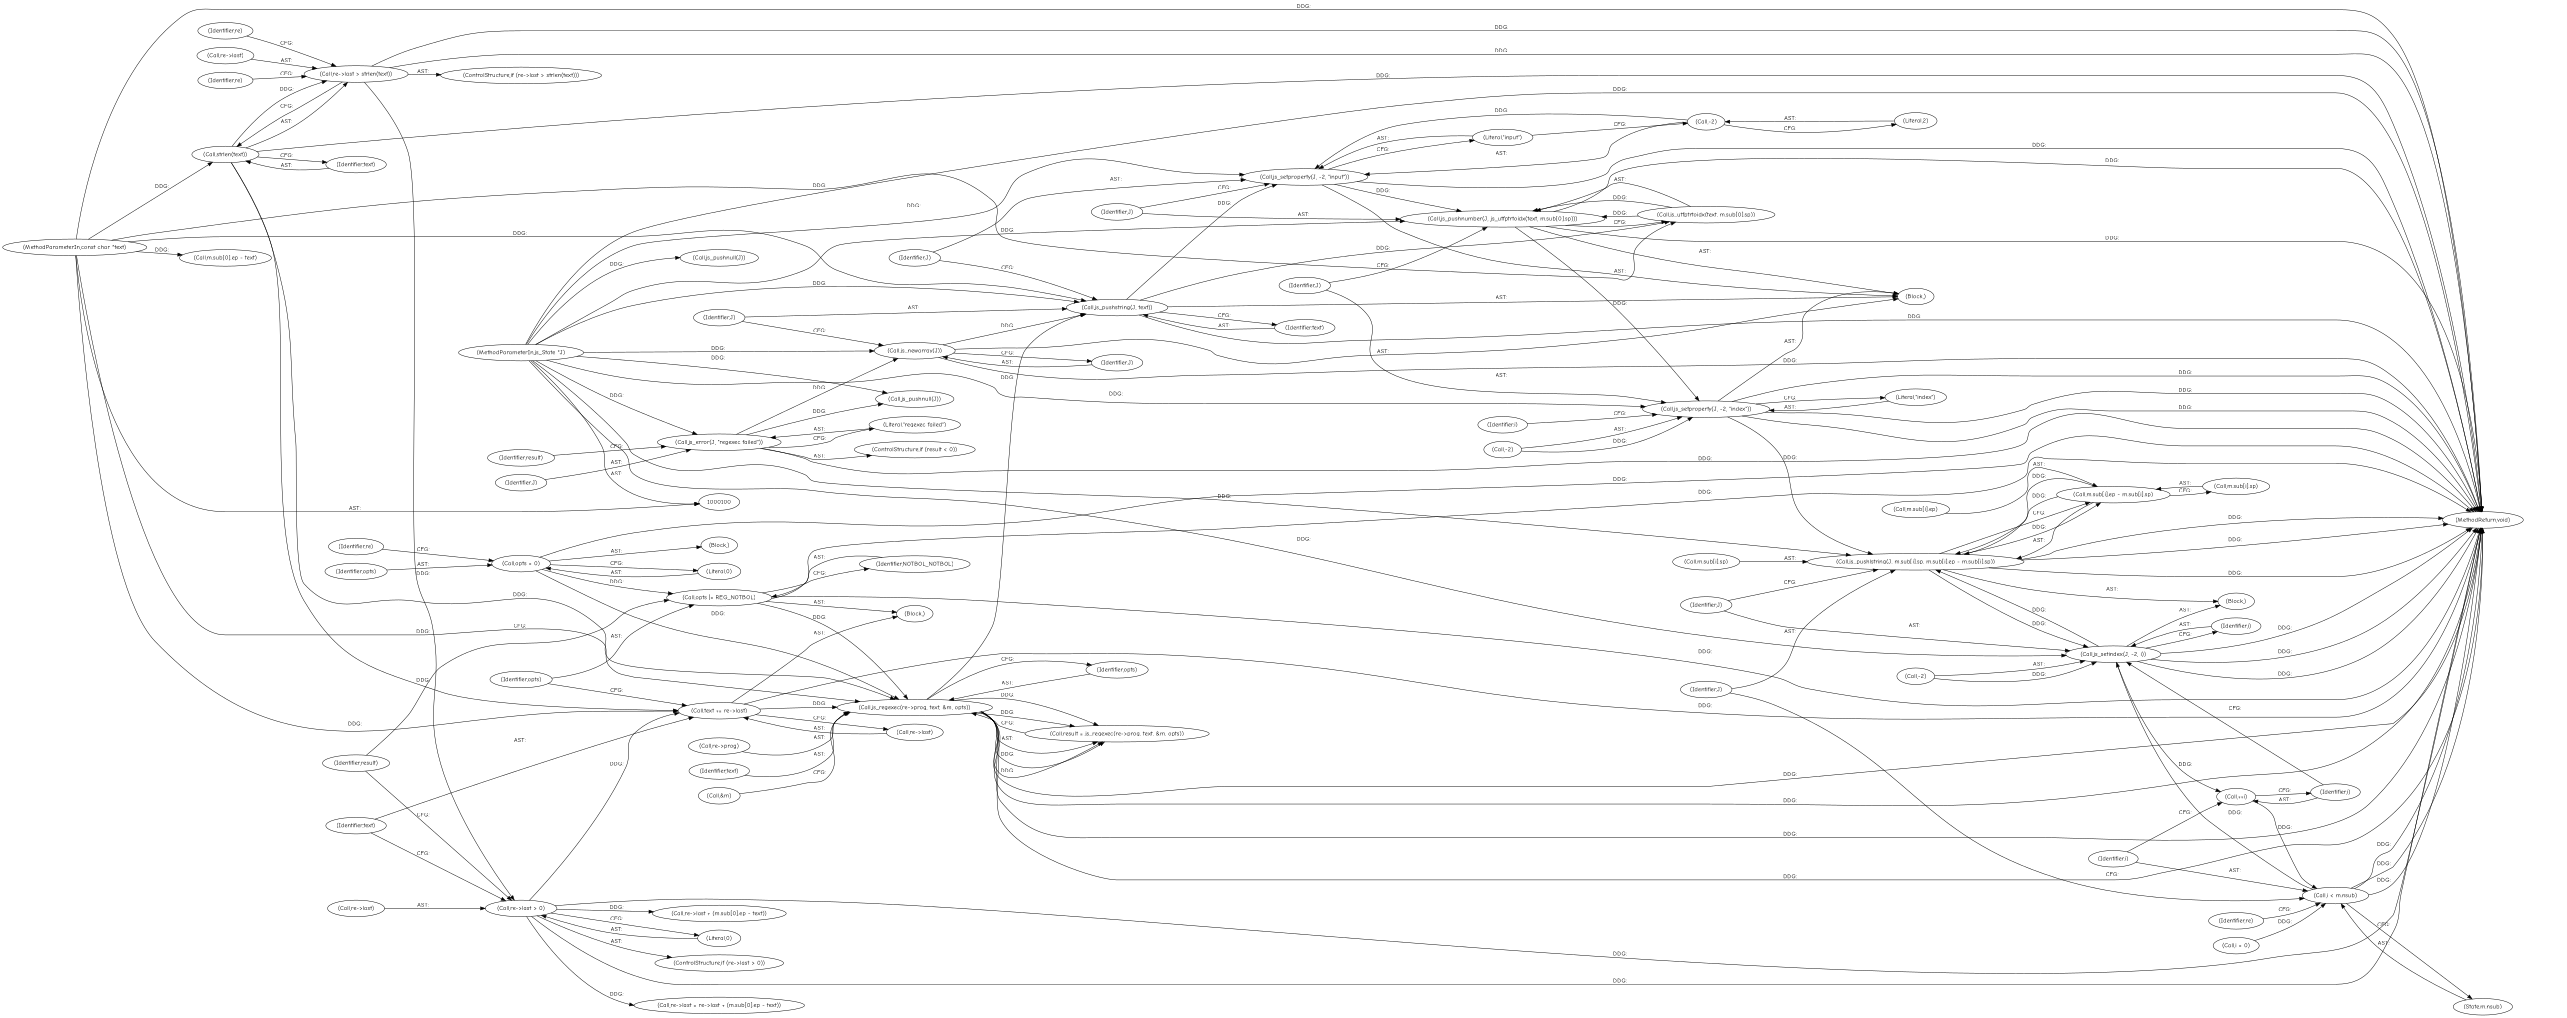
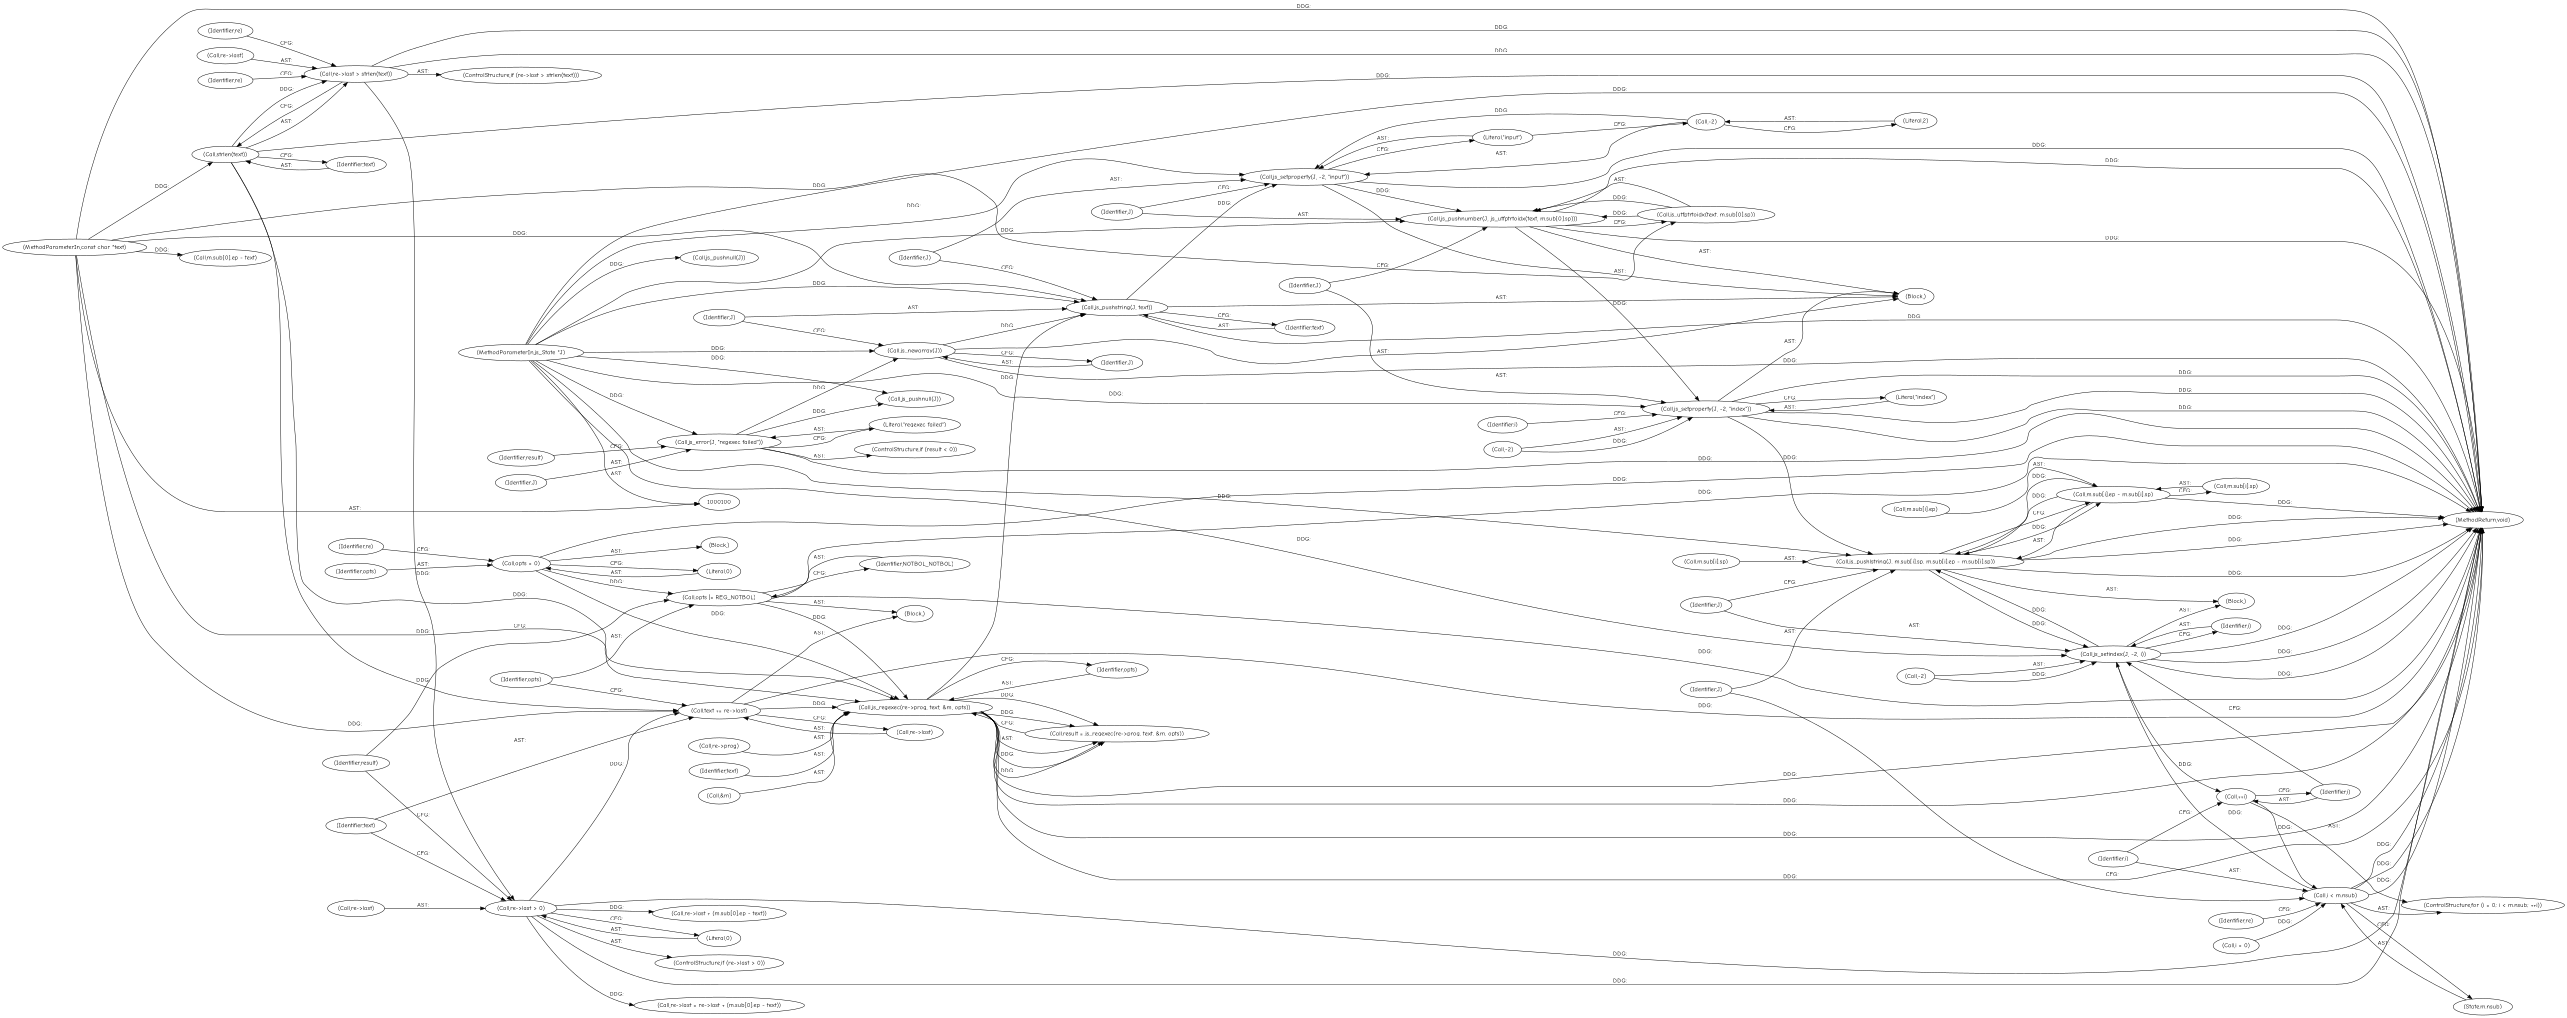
edge "(Call,js_pushstring(J, text))" -> "(Call,js_utfptrtoidx(text, m.sub[0].sp))": removed, label "DDG:"
edge "(Call,m.sub[i].ep - m.sub[i].sp)" -> "(MethodReturn,void)": added, label "DDG:"
edge "(Call,&m)" -> "(Call,js_regexec(re->prog, text, &m, opts))": label "CFG: " -> "AST: "
node "(ControlStructure,for (i = 0; i < m.nsub; ++i))": added
